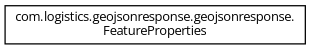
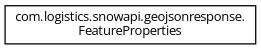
node "com.logistics.geojsonresponse.geojsonresponse. FeatureProperties": label "com.logistics.geojsonresponse.geojsonresponse. FeatureProperties" -> "com.logistics.snowapi.geojsonresponse. FeatureProperties"
